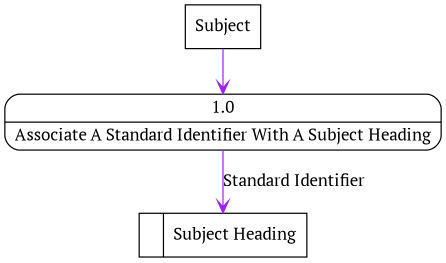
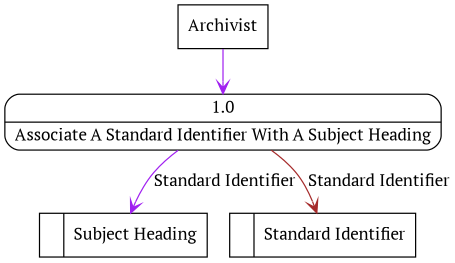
node "Subject": label "Subject" -> "Archivist"
node "Standard Identifier": added
